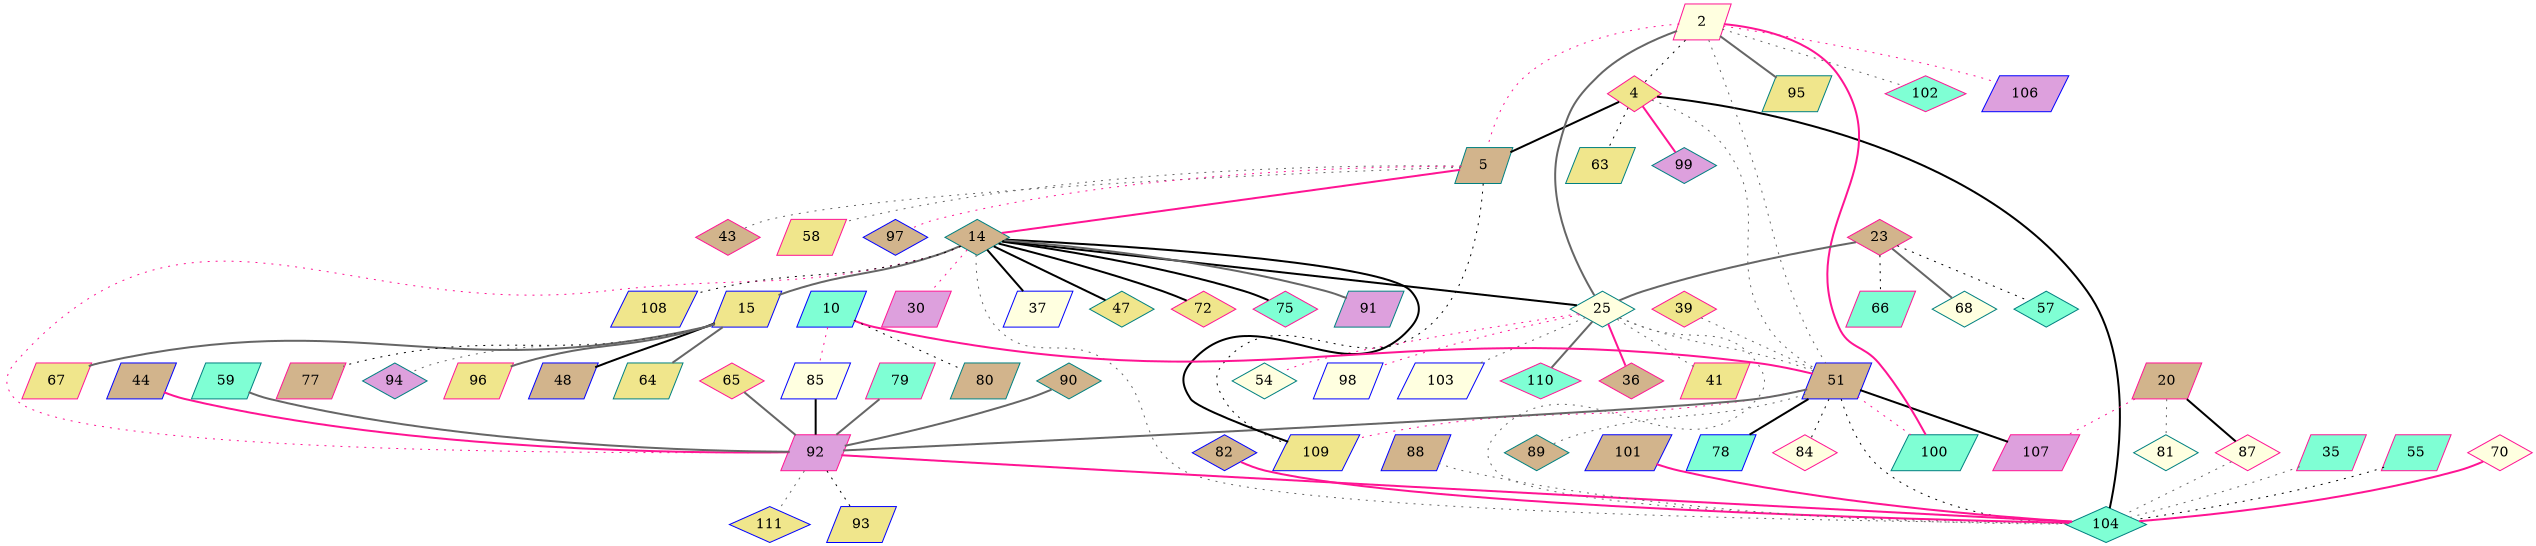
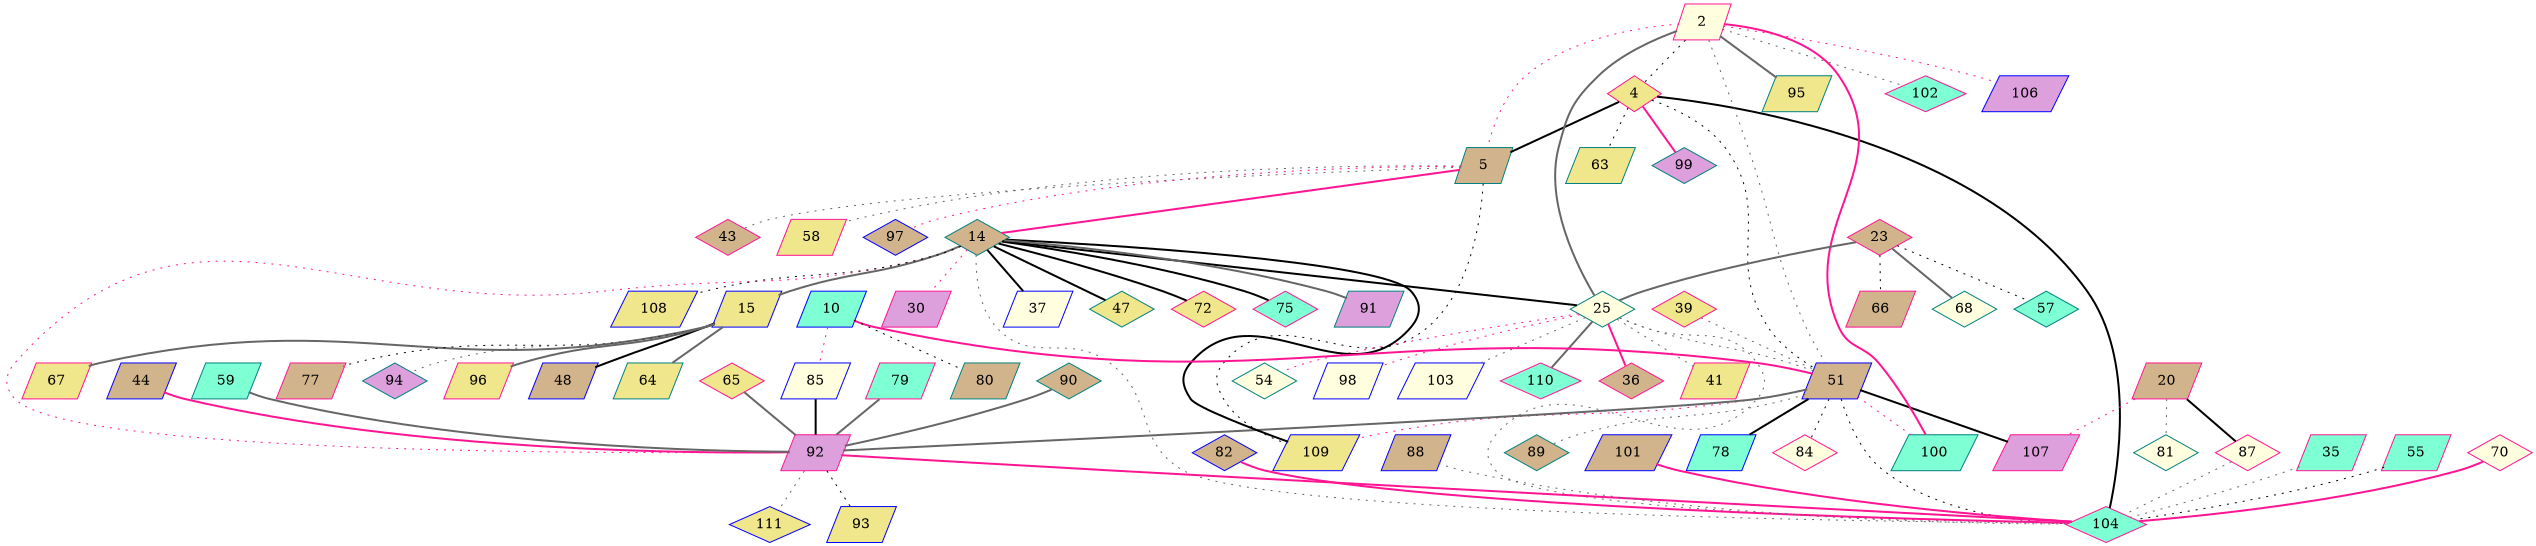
edge "4" -- "51": color gray40 -> black
node "66": fillcolor aquamarine -> tan
node "104": color teal -> deeppink
